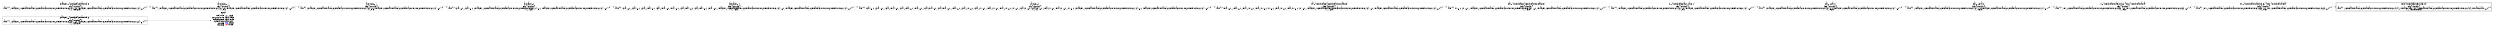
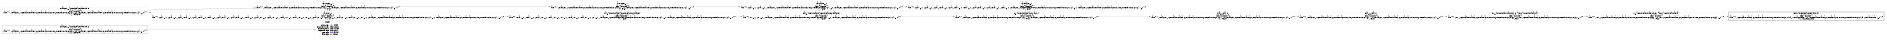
edge "var Bval int = 0" -> "var X int = 0": now "Bvalbytes := [unresolved]GetState(stub, B)" -> "var X int = 0"
